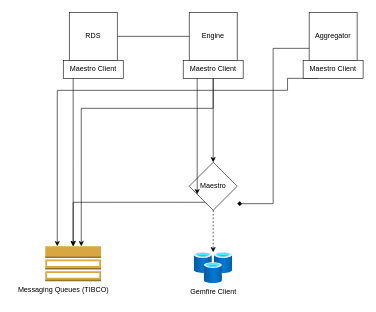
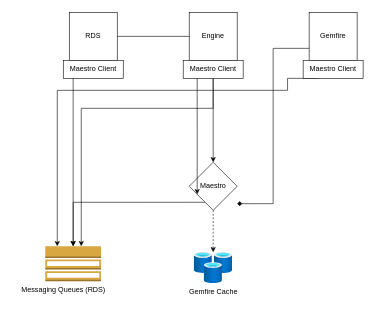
node "Aggregator": label "Aggregator" -> "Gemfire"
node "Messaging Queues (TIBCO)": label "Messaging Queues (TIBCO)" -> "Messaging Queues (RDS)"
node "Gemfire Client": label "Gemfire Client" -> "Gemfire Cache"
